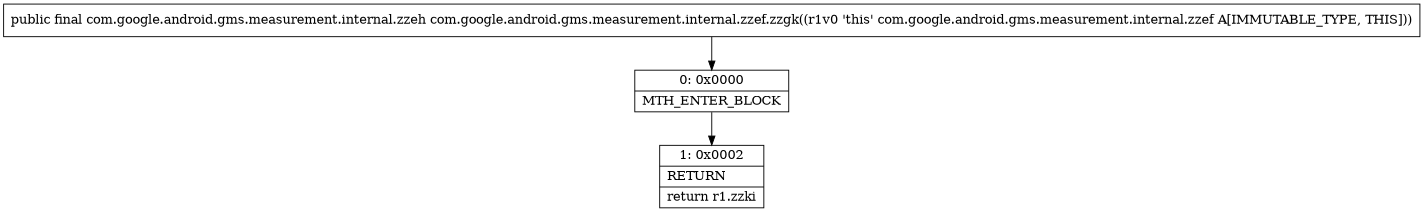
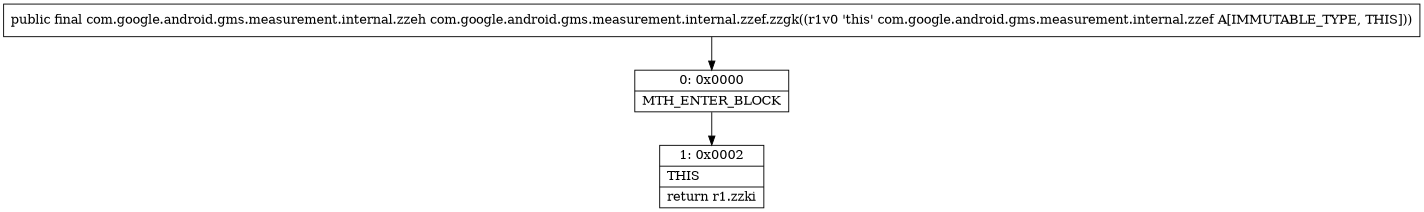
node "1: 0x0002": text "RETURN" -> "THIS"
